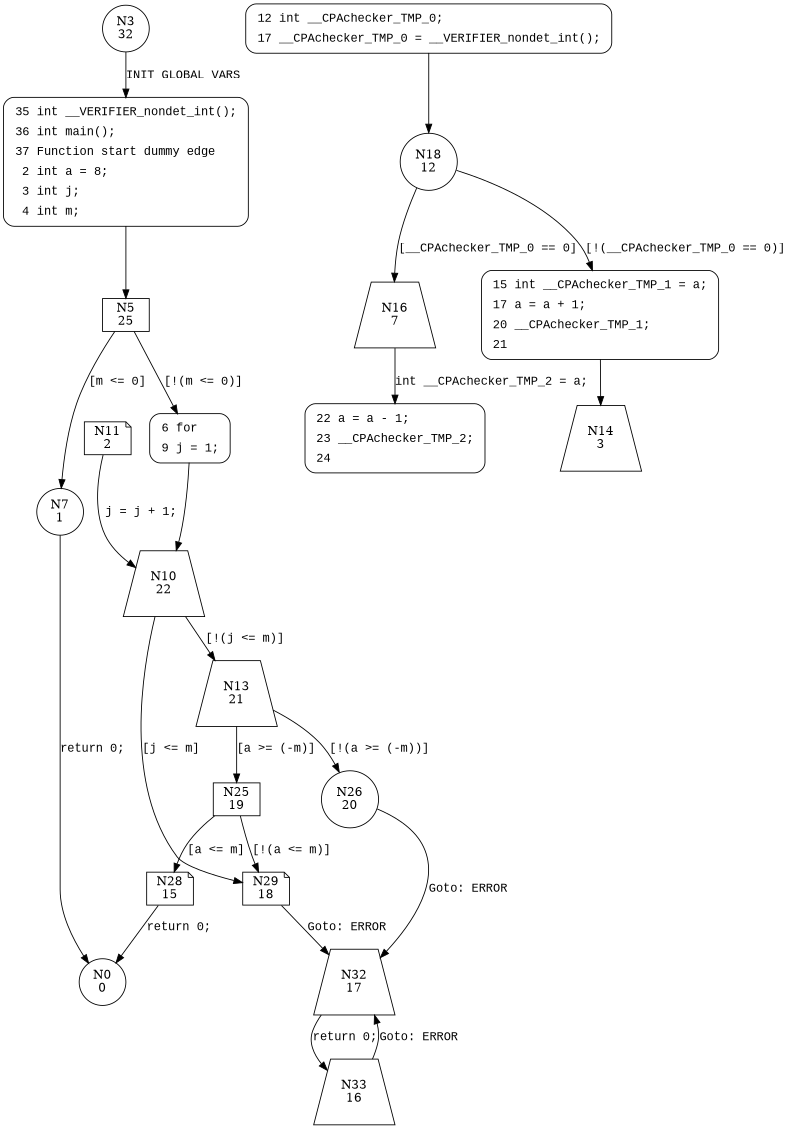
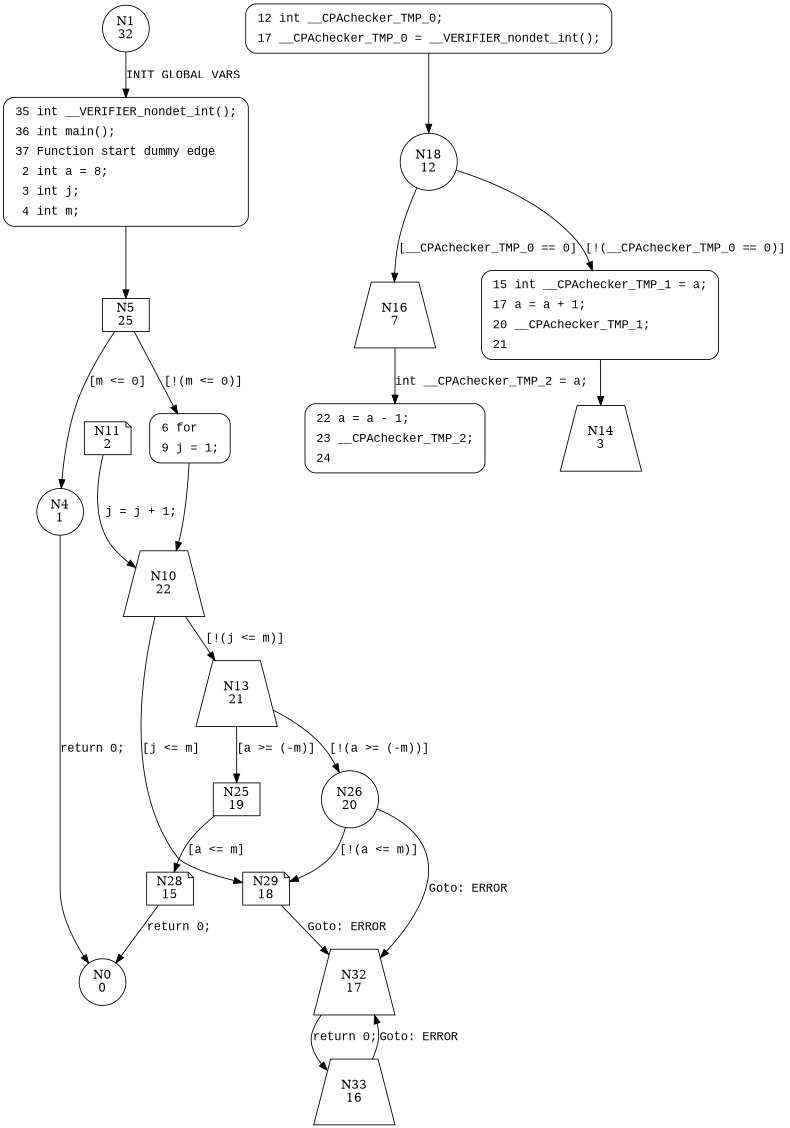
node "N3 32": label "N3 32" -> "N1 32"
node "N7 1": label "N7 1" -> "N4 1"
edge "N25 19" -> "N29 18": now "N26 20" -> "N29 18"
